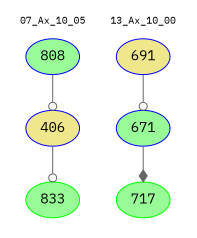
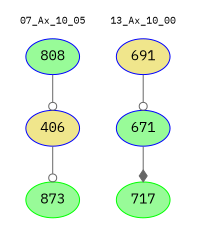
node "833": label "833" -> "873"
